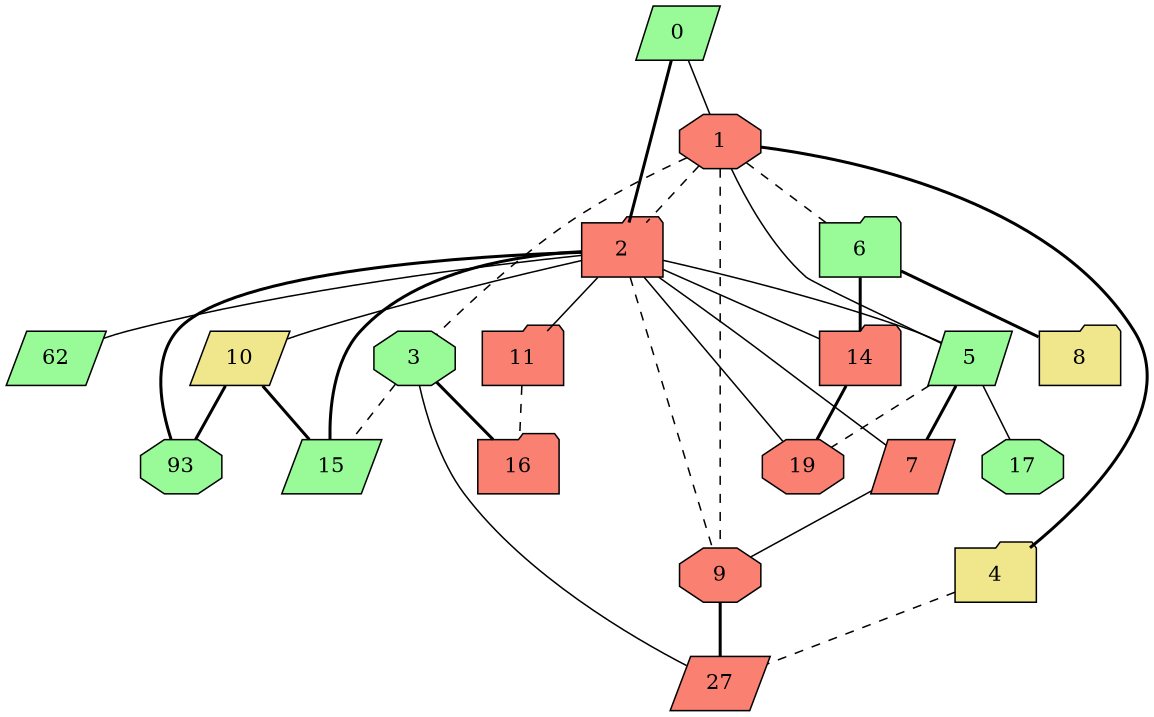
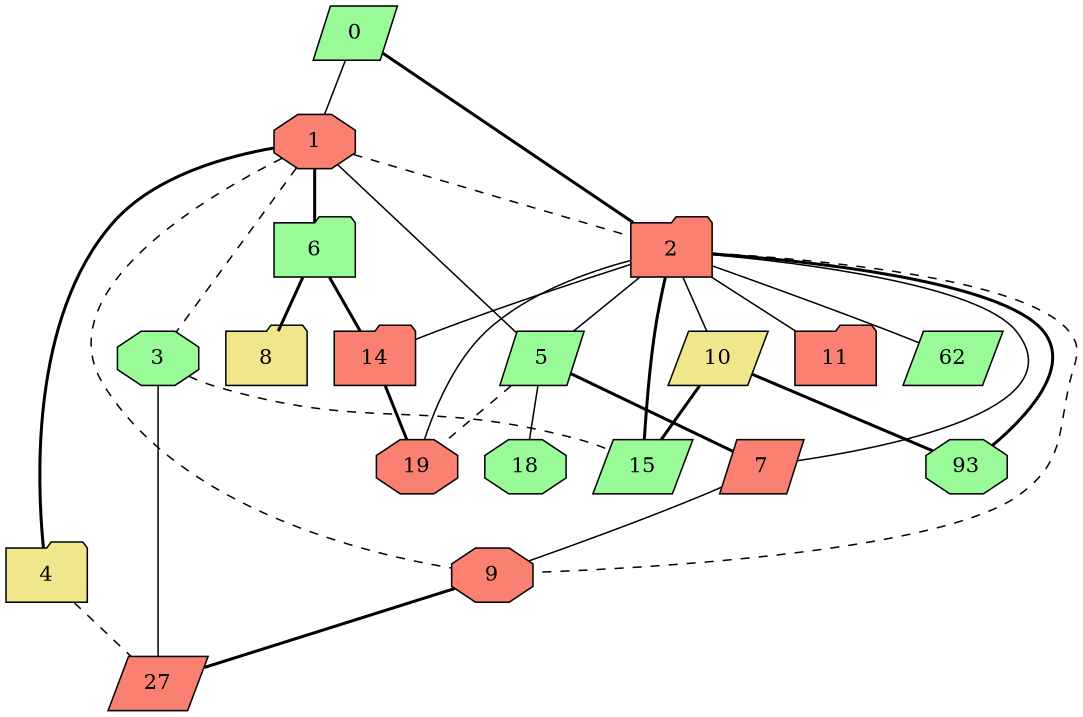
edge "1" -- "6": style dashed -> bold
node "16": removed
node "17": label "17" -> "18"
